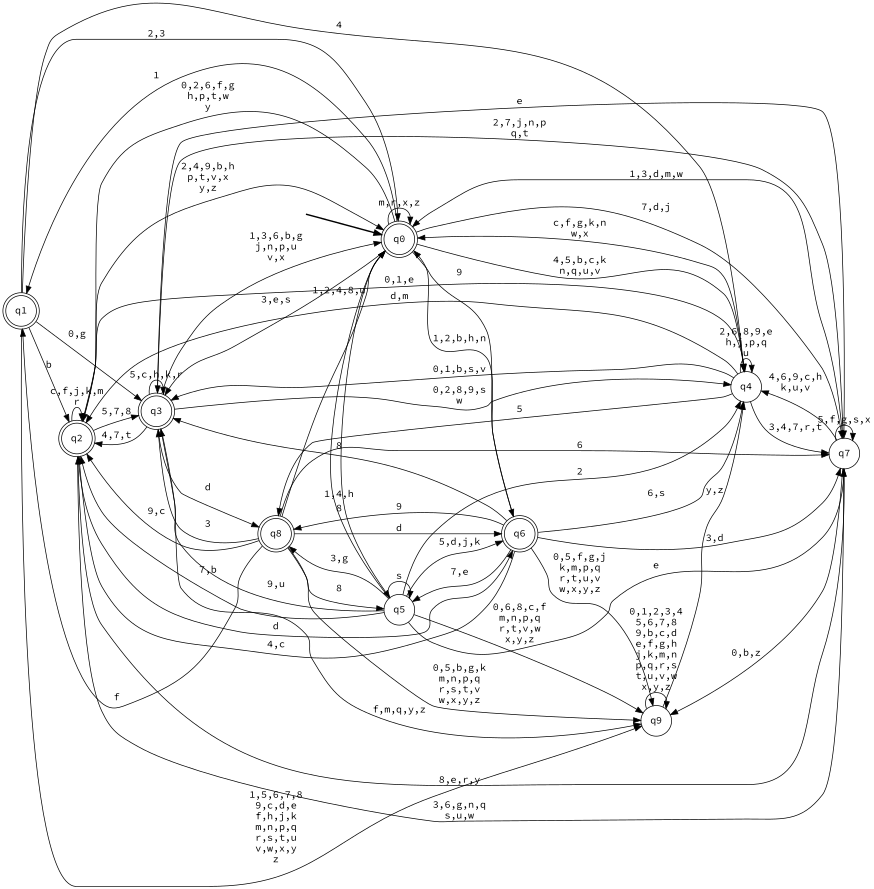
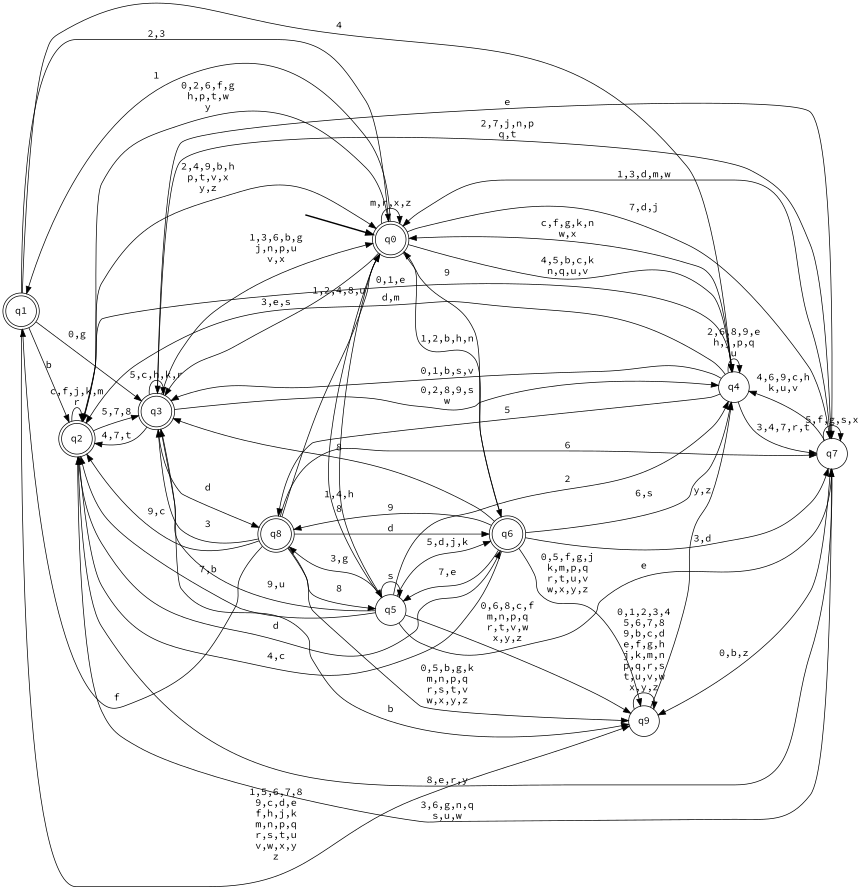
edge "q3" -> "q9": label "f,m,q,y,z" -> "b"
